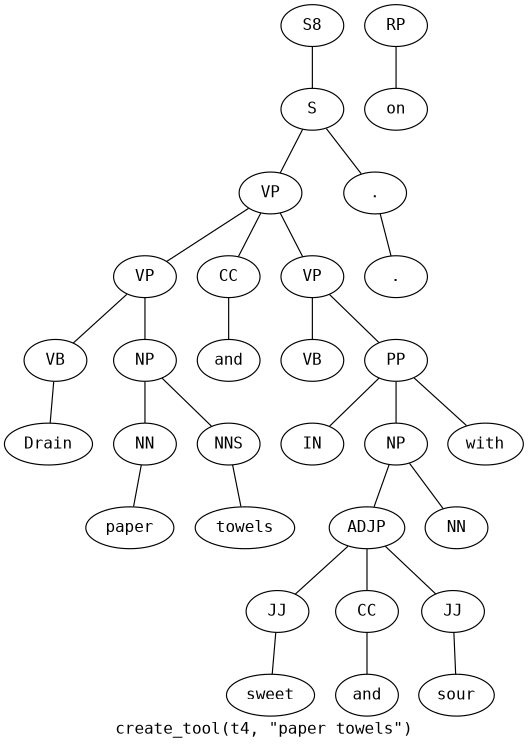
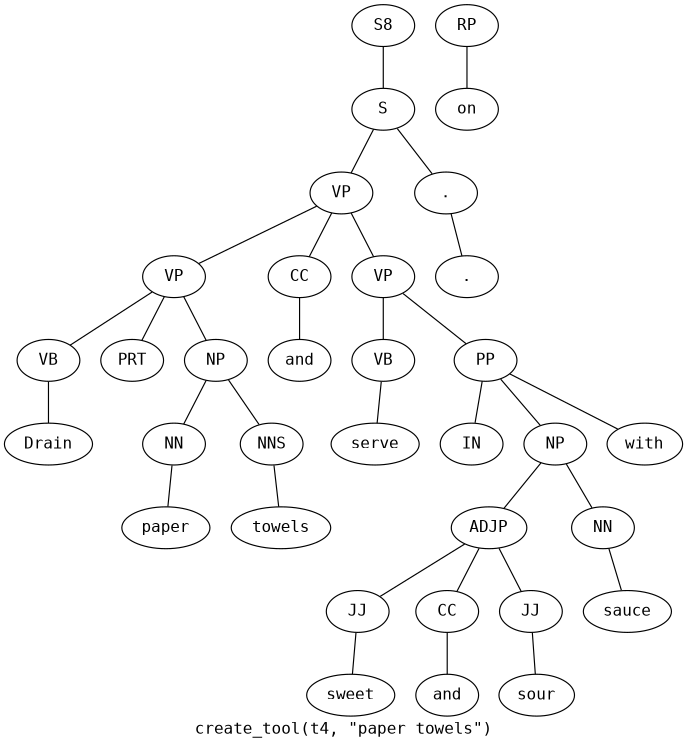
node "PRT": added
node "serve": added
node "sauce": added
